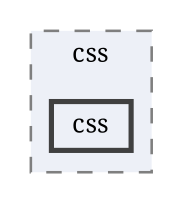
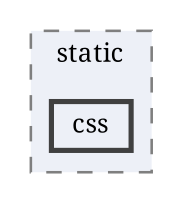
cluster "css": label "css" -> "static"
